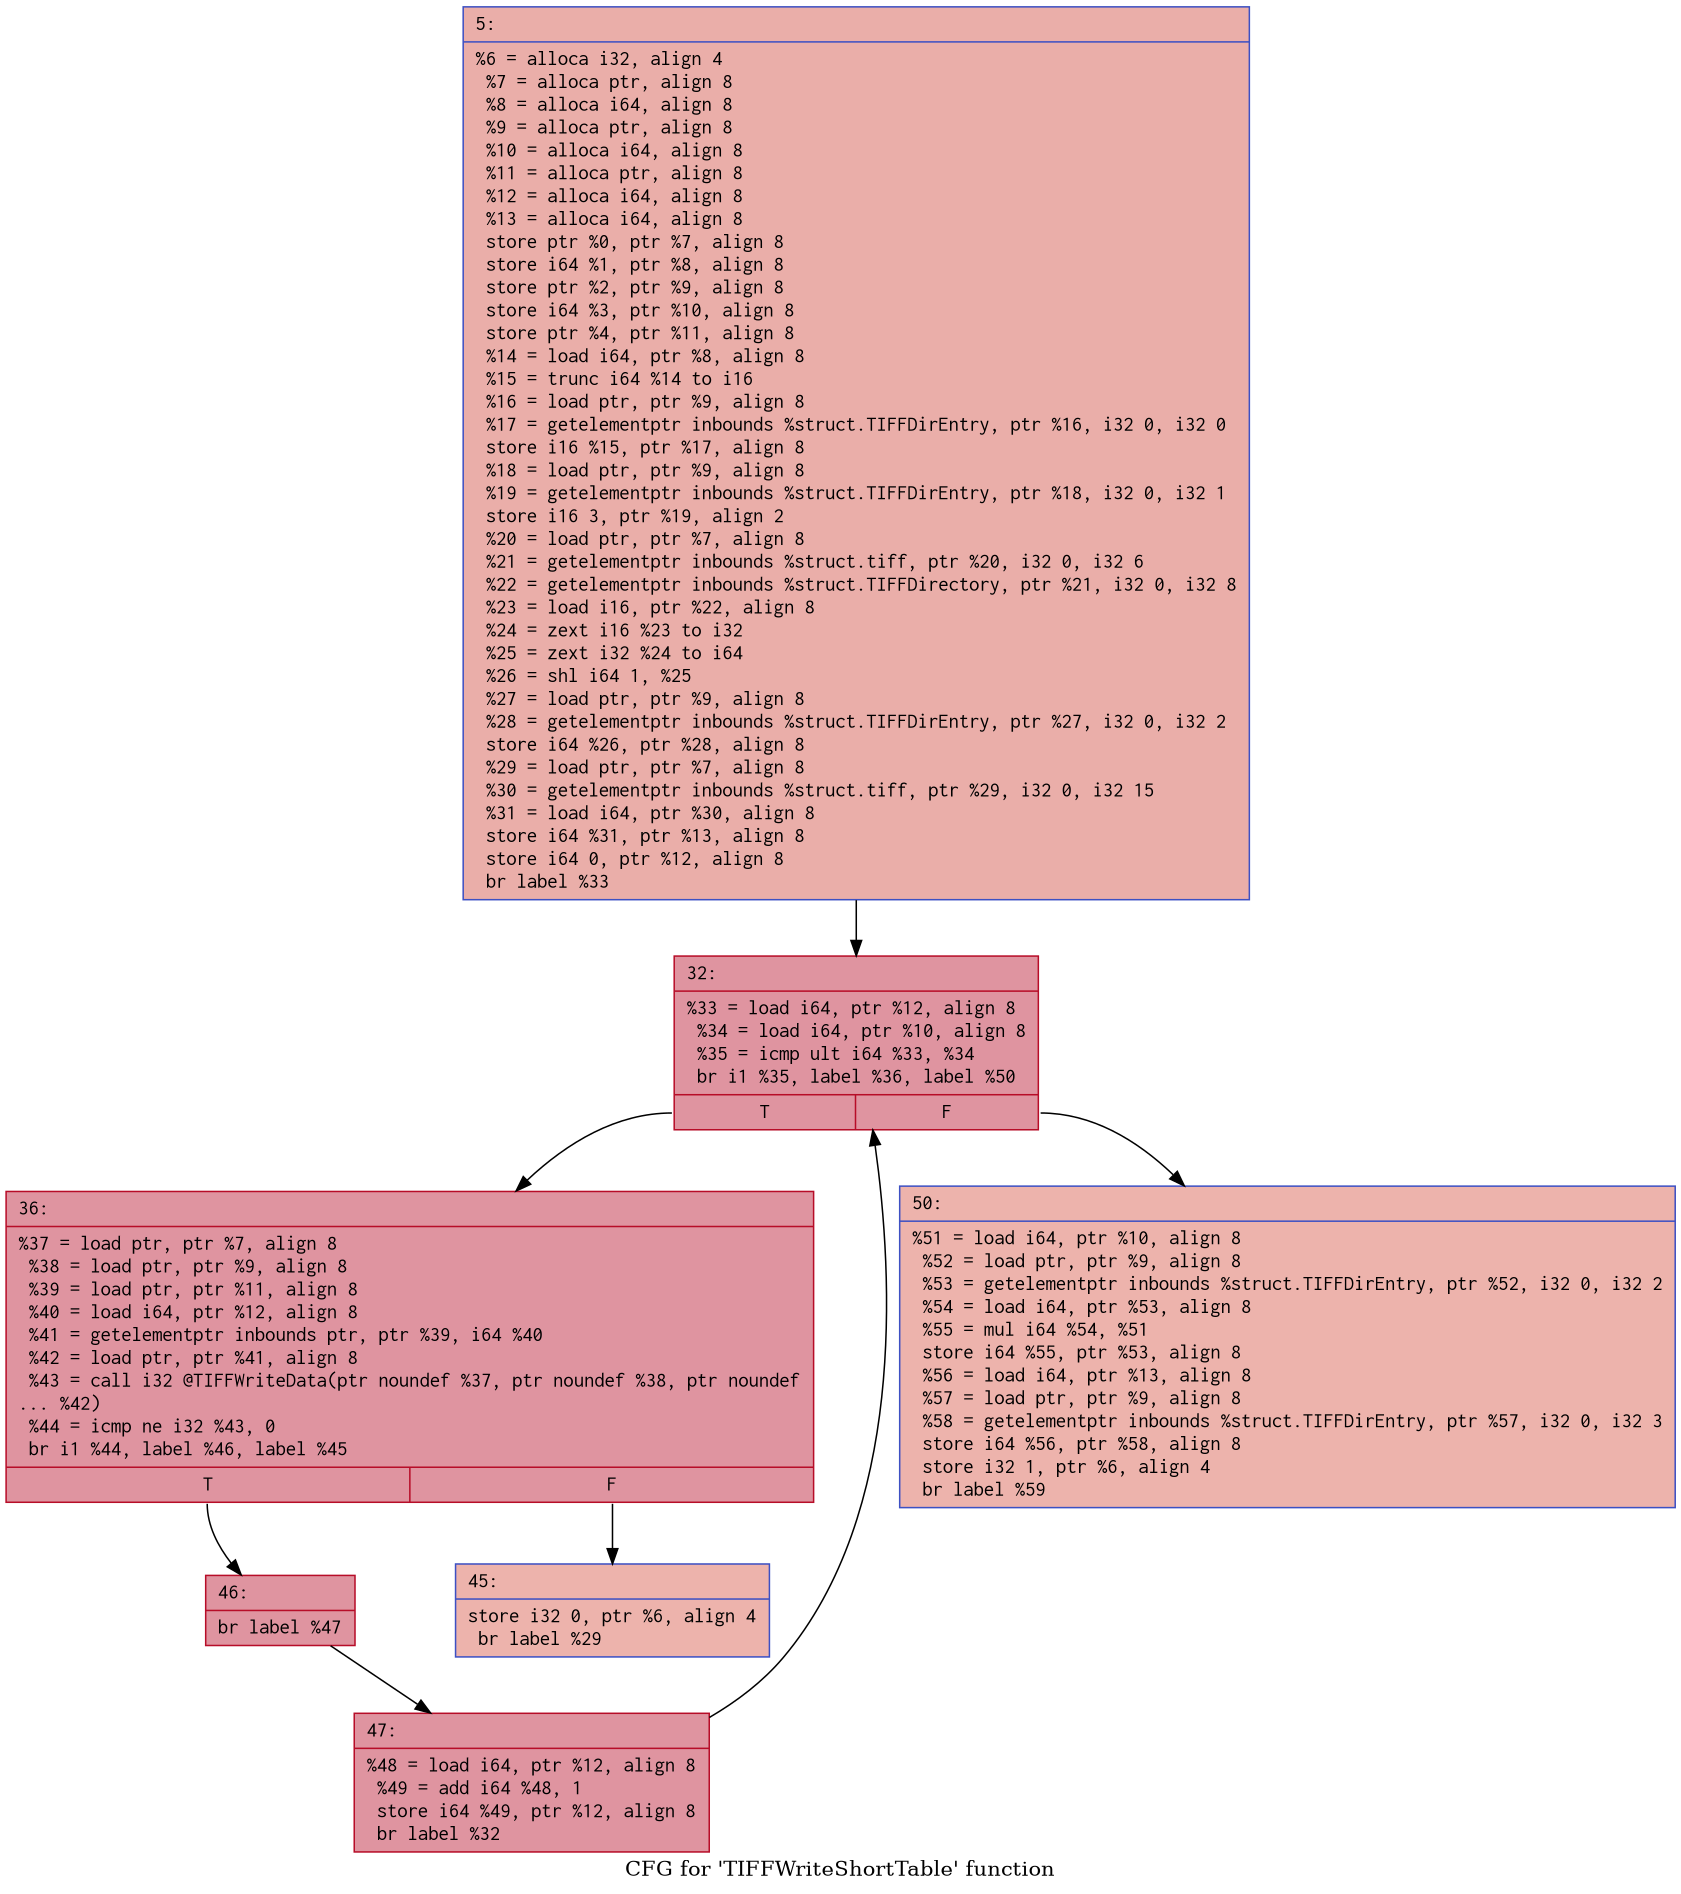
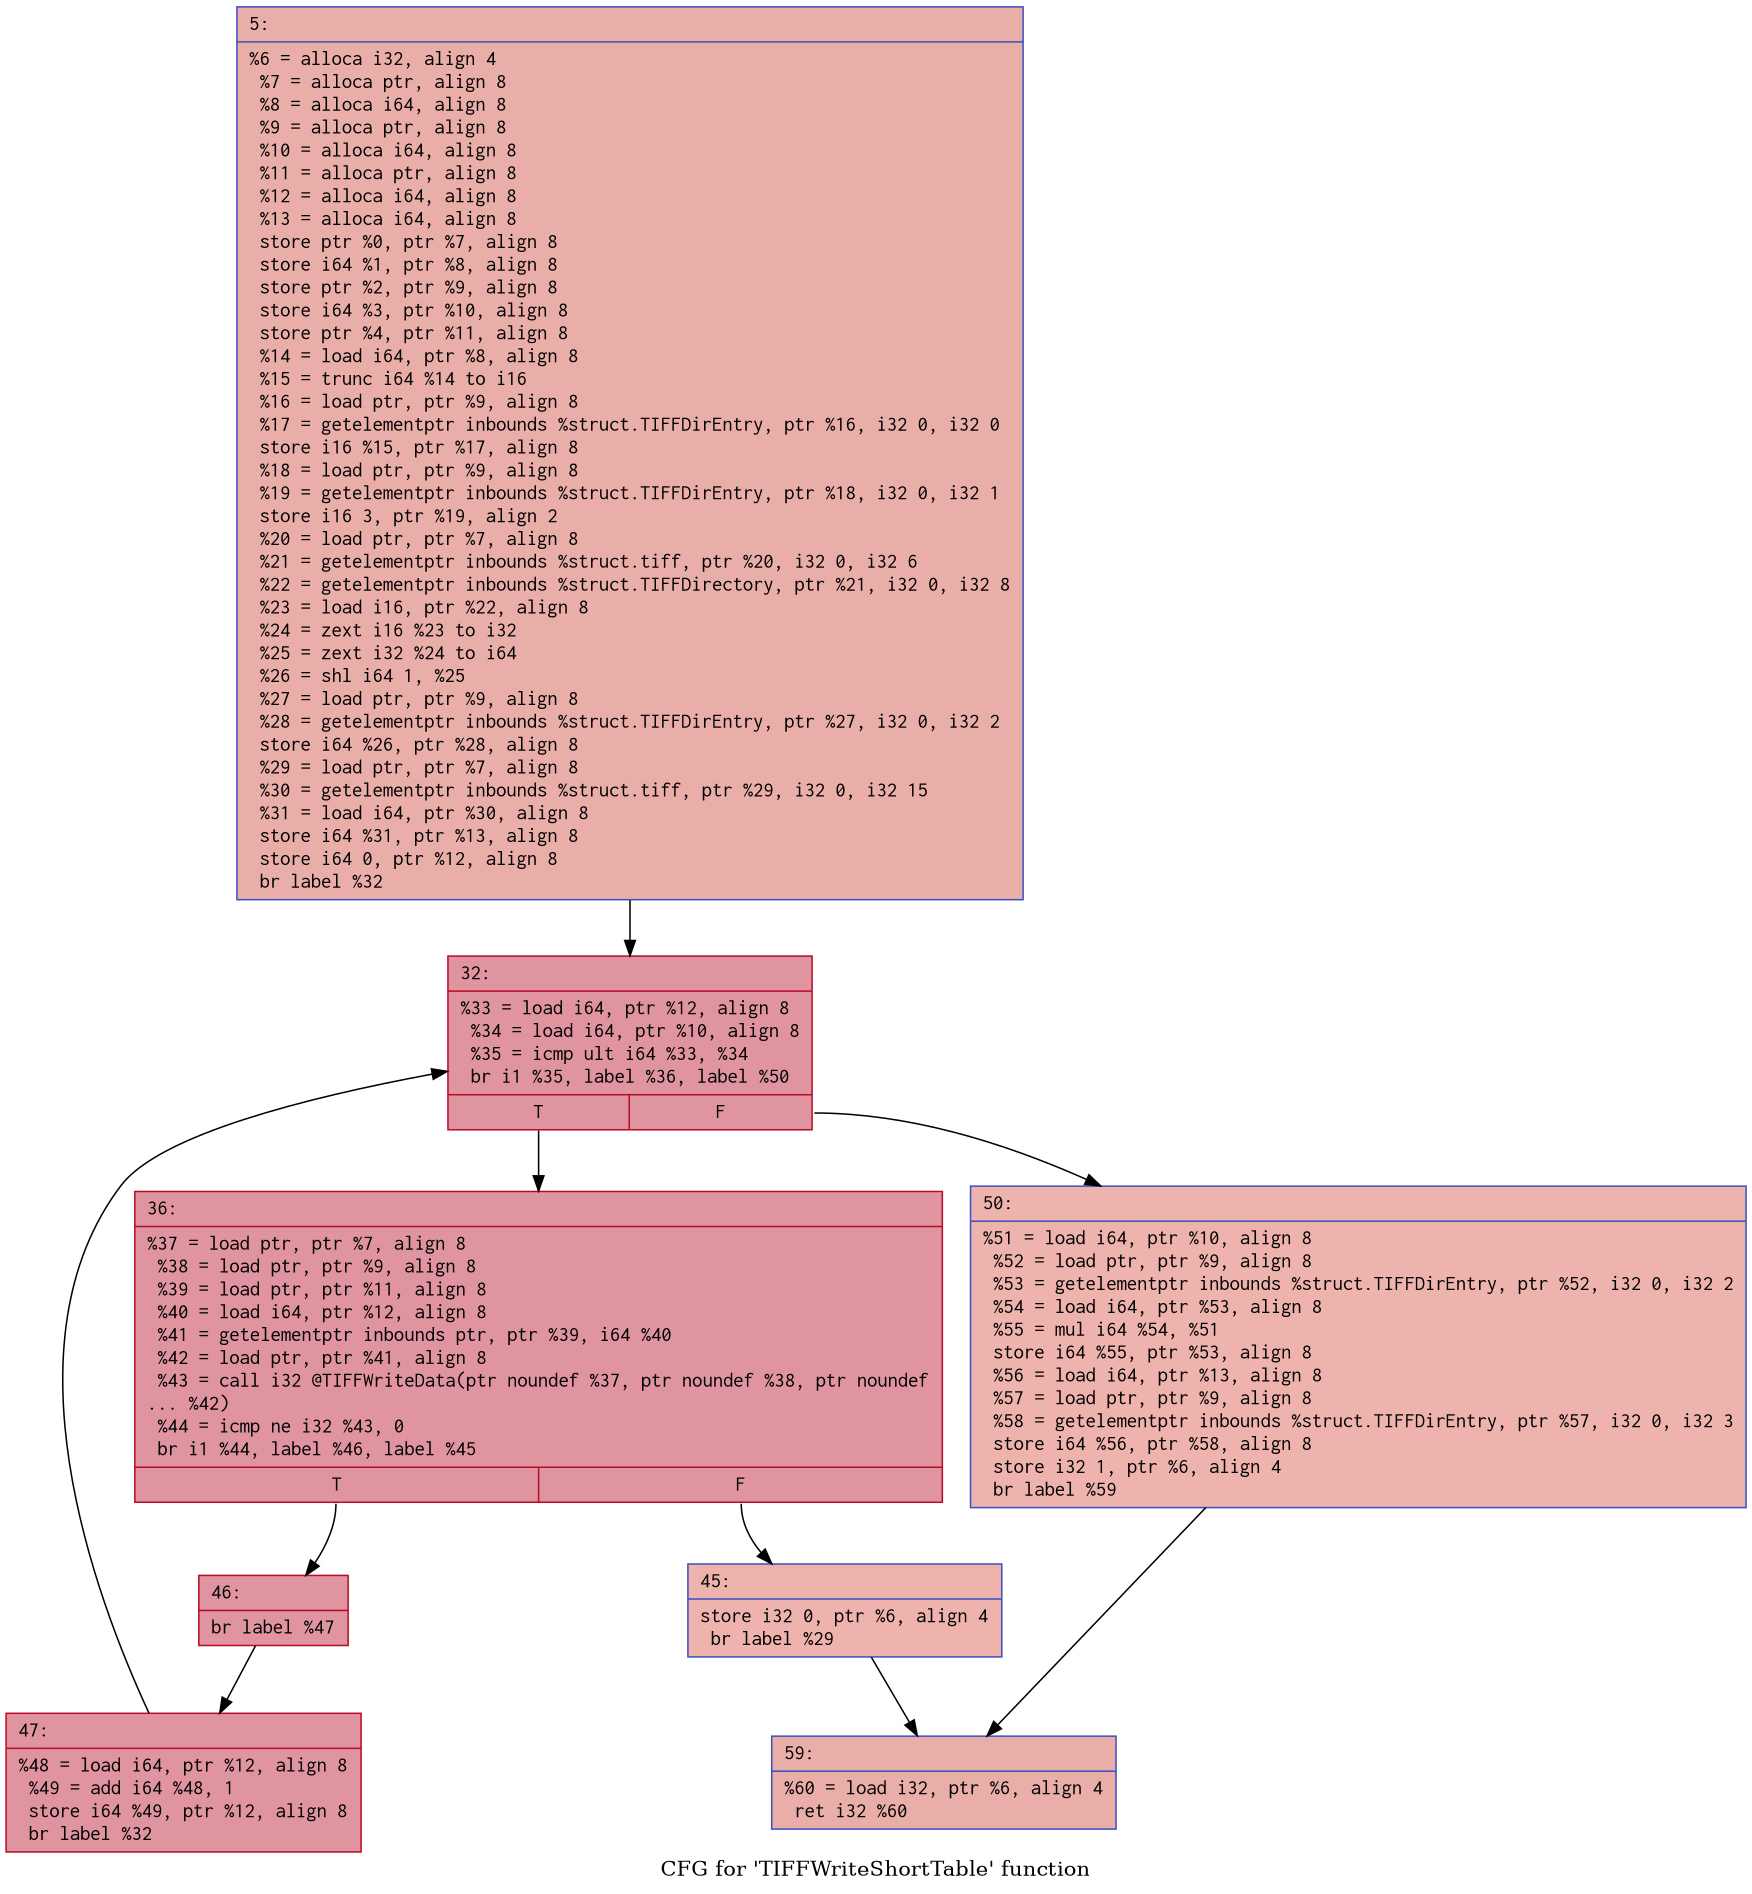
node "5:": text "br label %33" -> "br label %32"
node "59:": added
